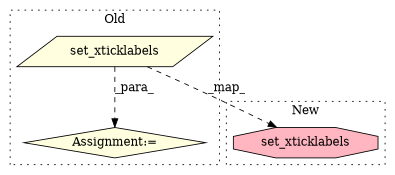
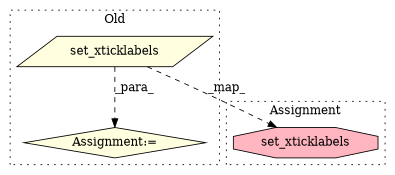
cluster "New": label "New" -> "Assignment"
